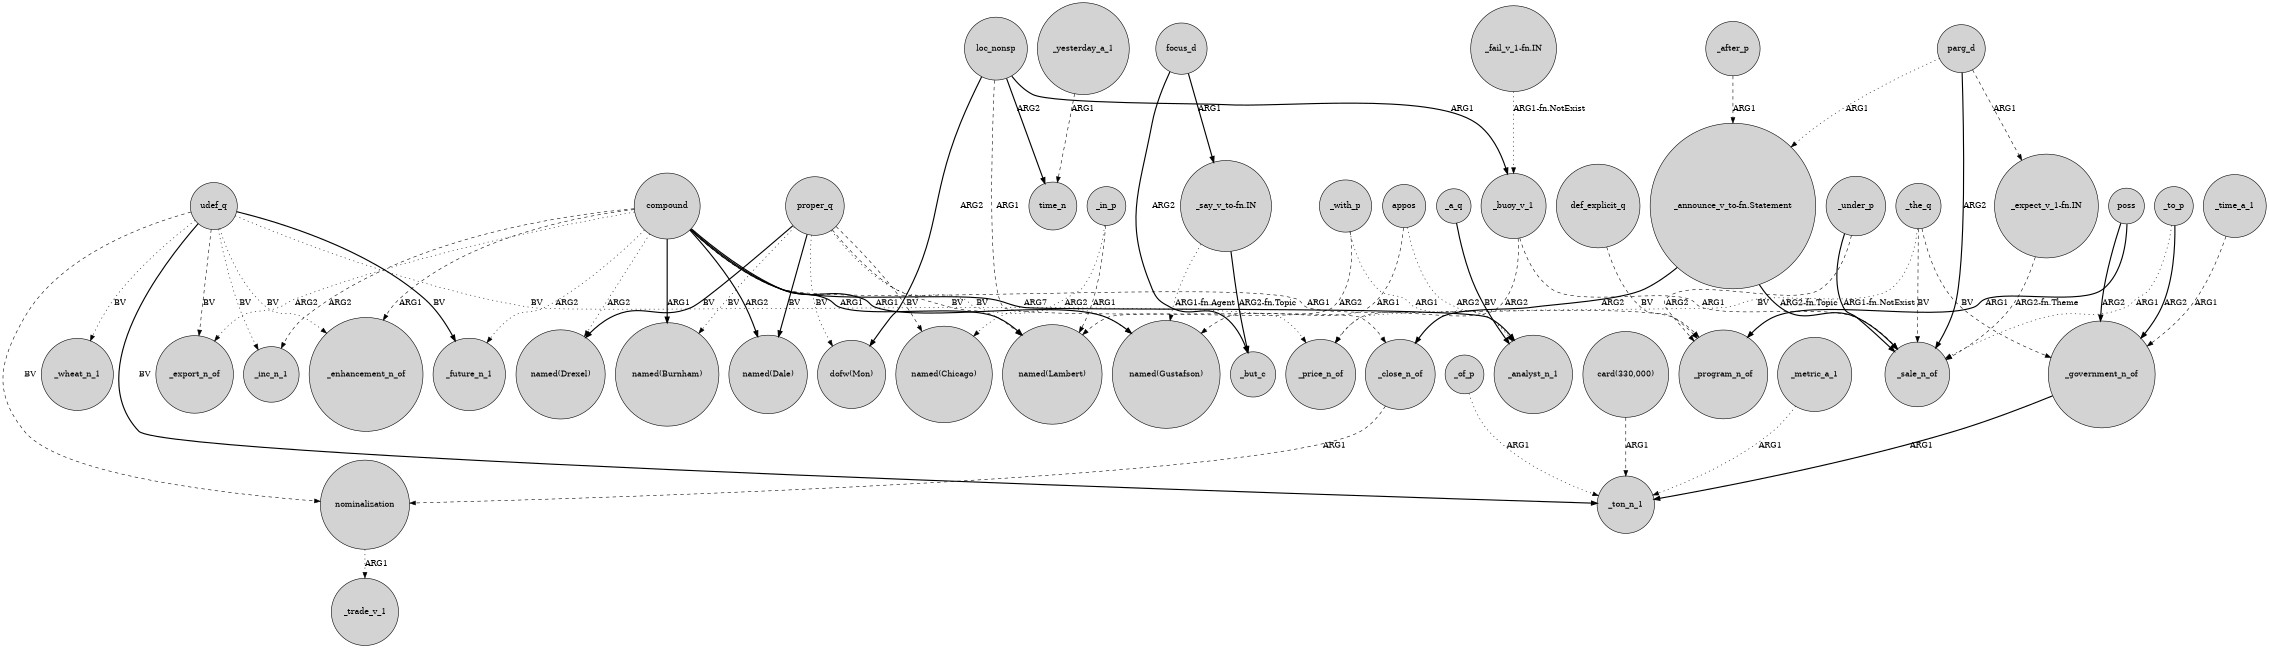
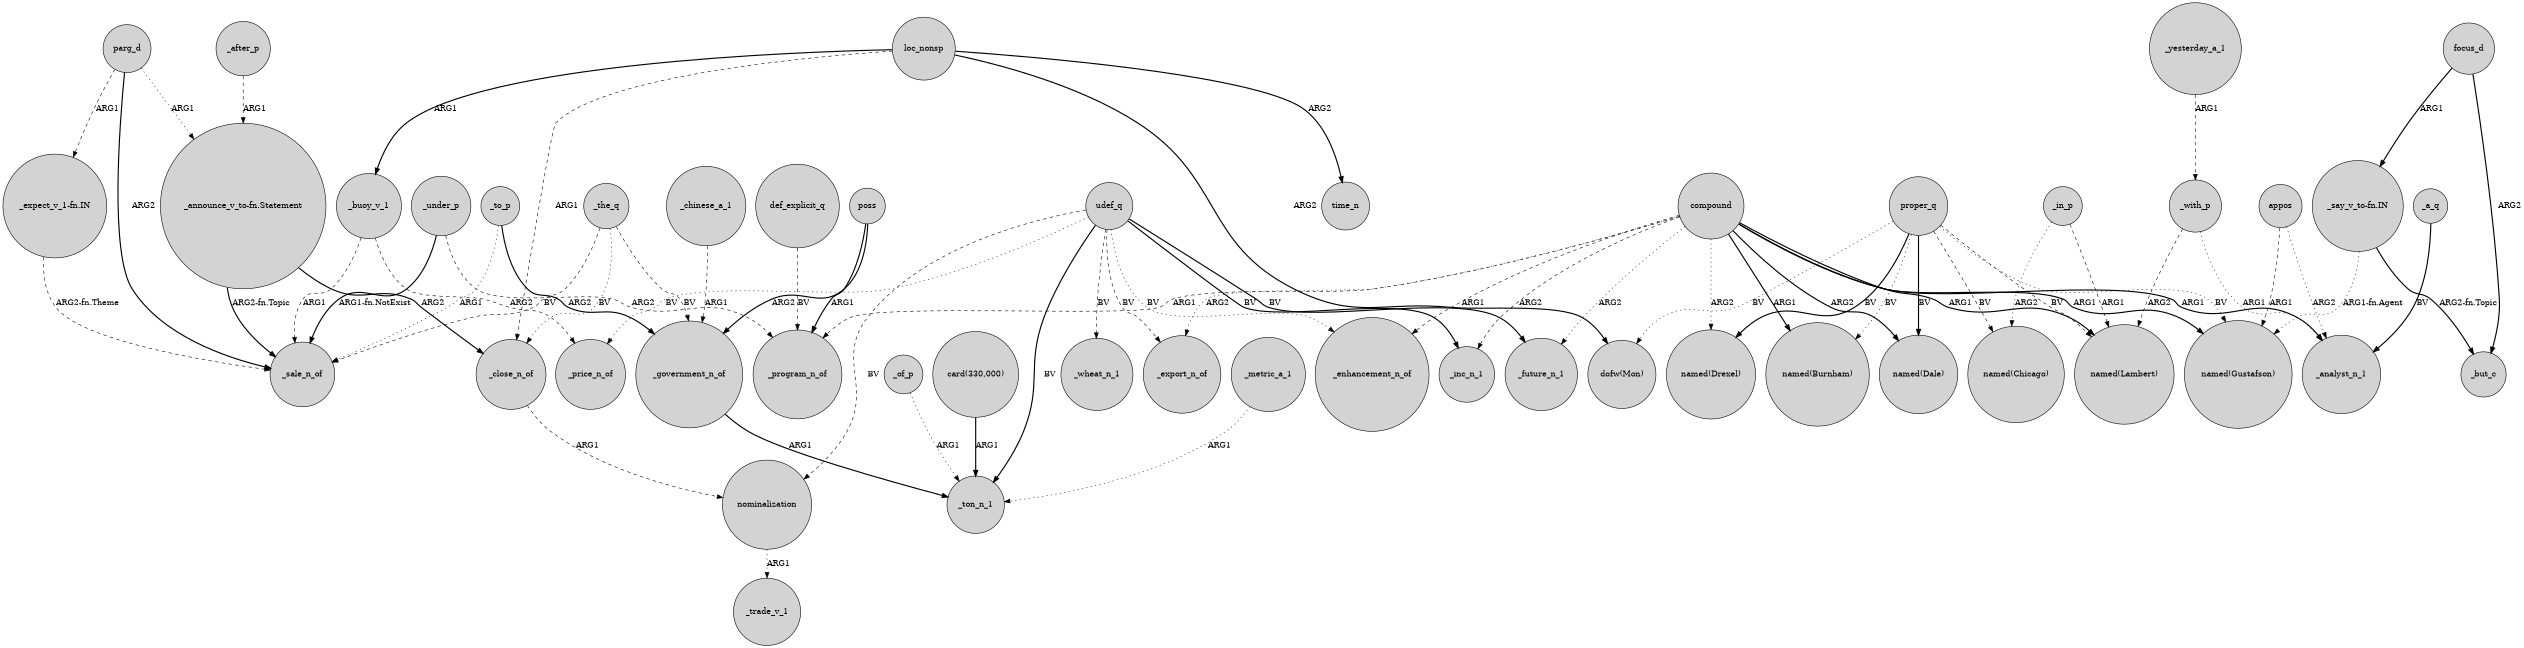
node "_fail_v_1-fn.IN": removed
edge "_yesterday_a_1" -> "time_n": now "_yesterday_a_1" -> "_with_p"
node "_time_a_1": label "_time_a_1" -> "_chinese_a_1"
edge "udef_q" -> "_wheat_n_1": style dotted -> dashed
edge "udef_q" -> "_inc_n_1": style dotted -> bold
edge "compound" -> "_analyst_n_1": label "ARG7" -> "ARG1"
edge "_the_q" -> "_price_n_of": now "_the_q" -> "_close_n_of"
edge "card(330,000)" -> "_ton_n_1": style dashed -> bold
